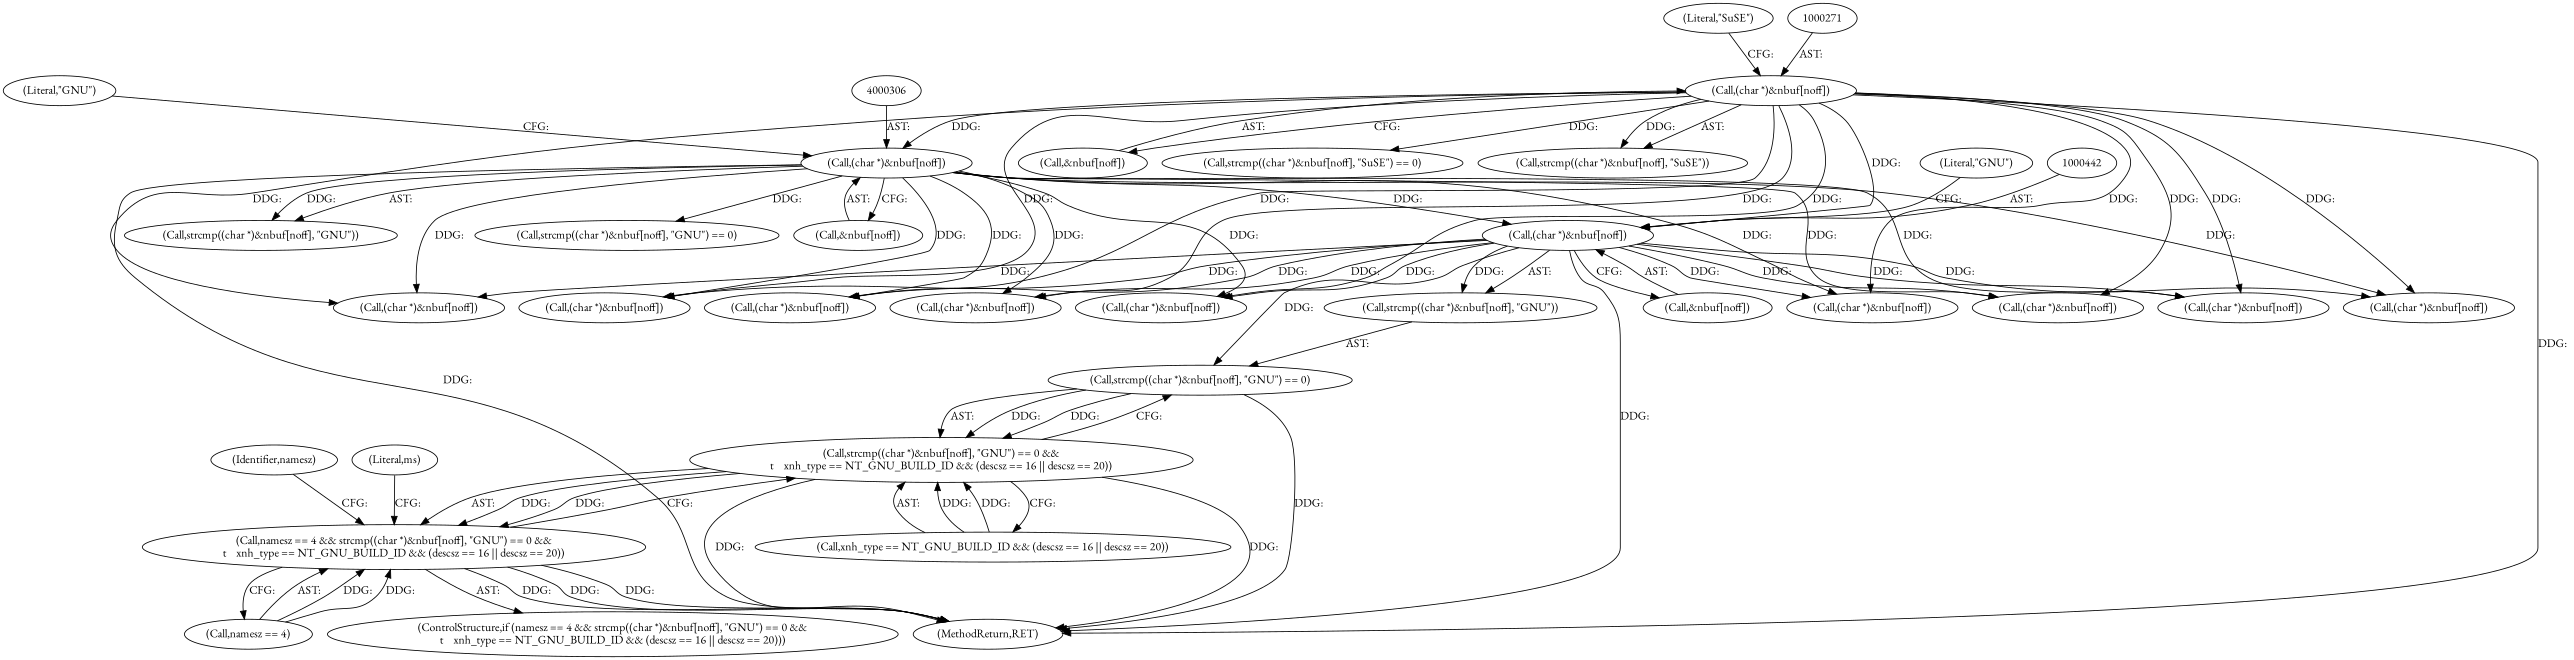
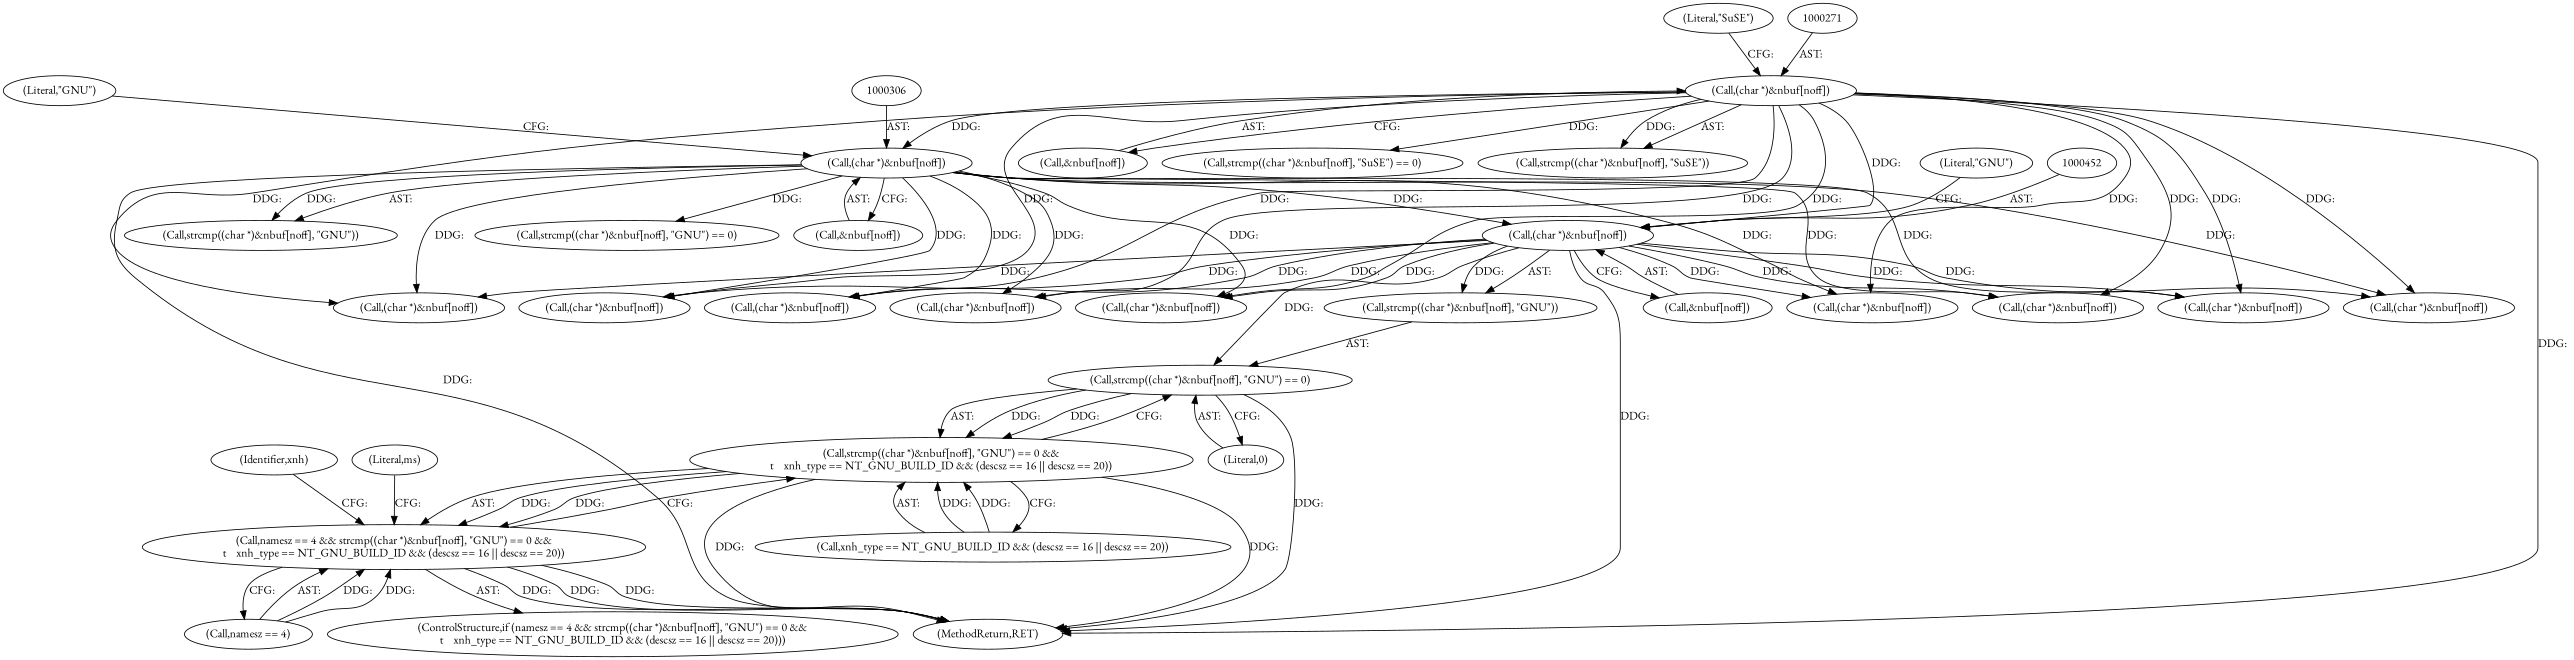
node "4000306": label "4000306" -> "1000306"
node "1000442": label "1000442" -> "1000452"
node "(Identifier,namesz)": label "(Identifier,namesz)" -> "(Identifier,xnh)"
node "(Literal,0)": added
